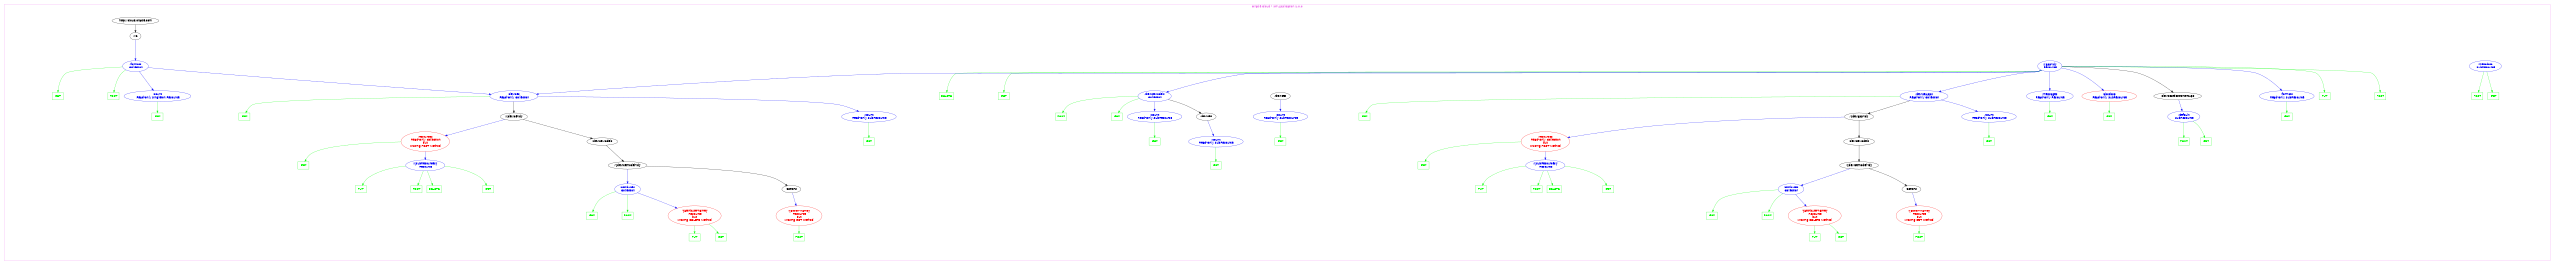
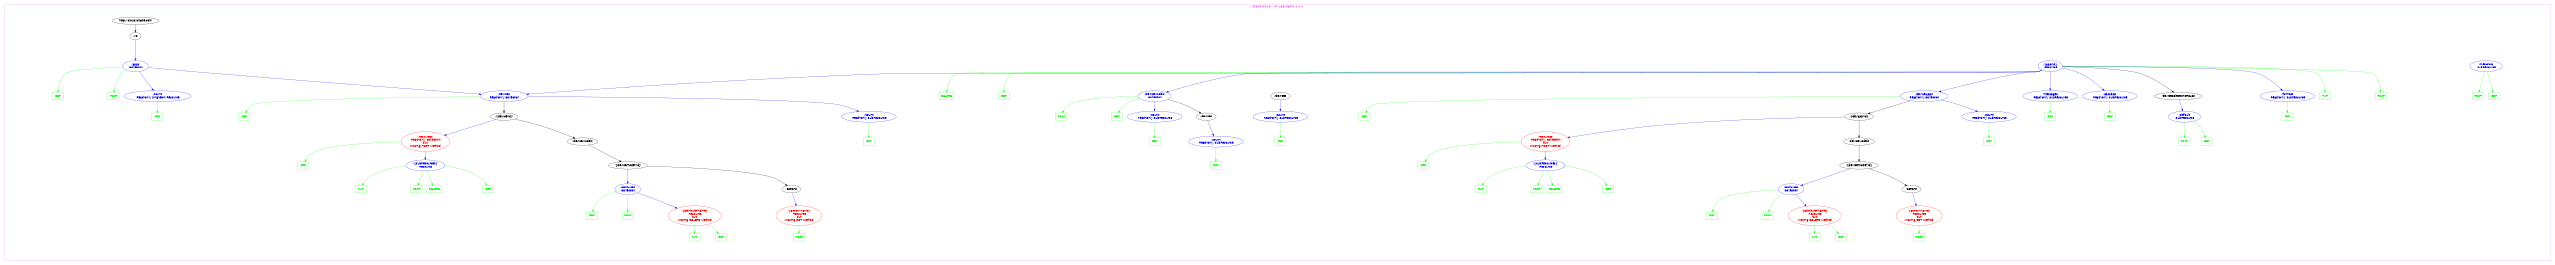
node "/formats Collection": label "/formats Collection" -> "/apps Collection"
node "/messages Read-Only Resource": label "/messages Read-Only Resource" -> "/messages Read-Only SubResource"
node "/abcsbop Read-Only SubResource": color red -> blue
